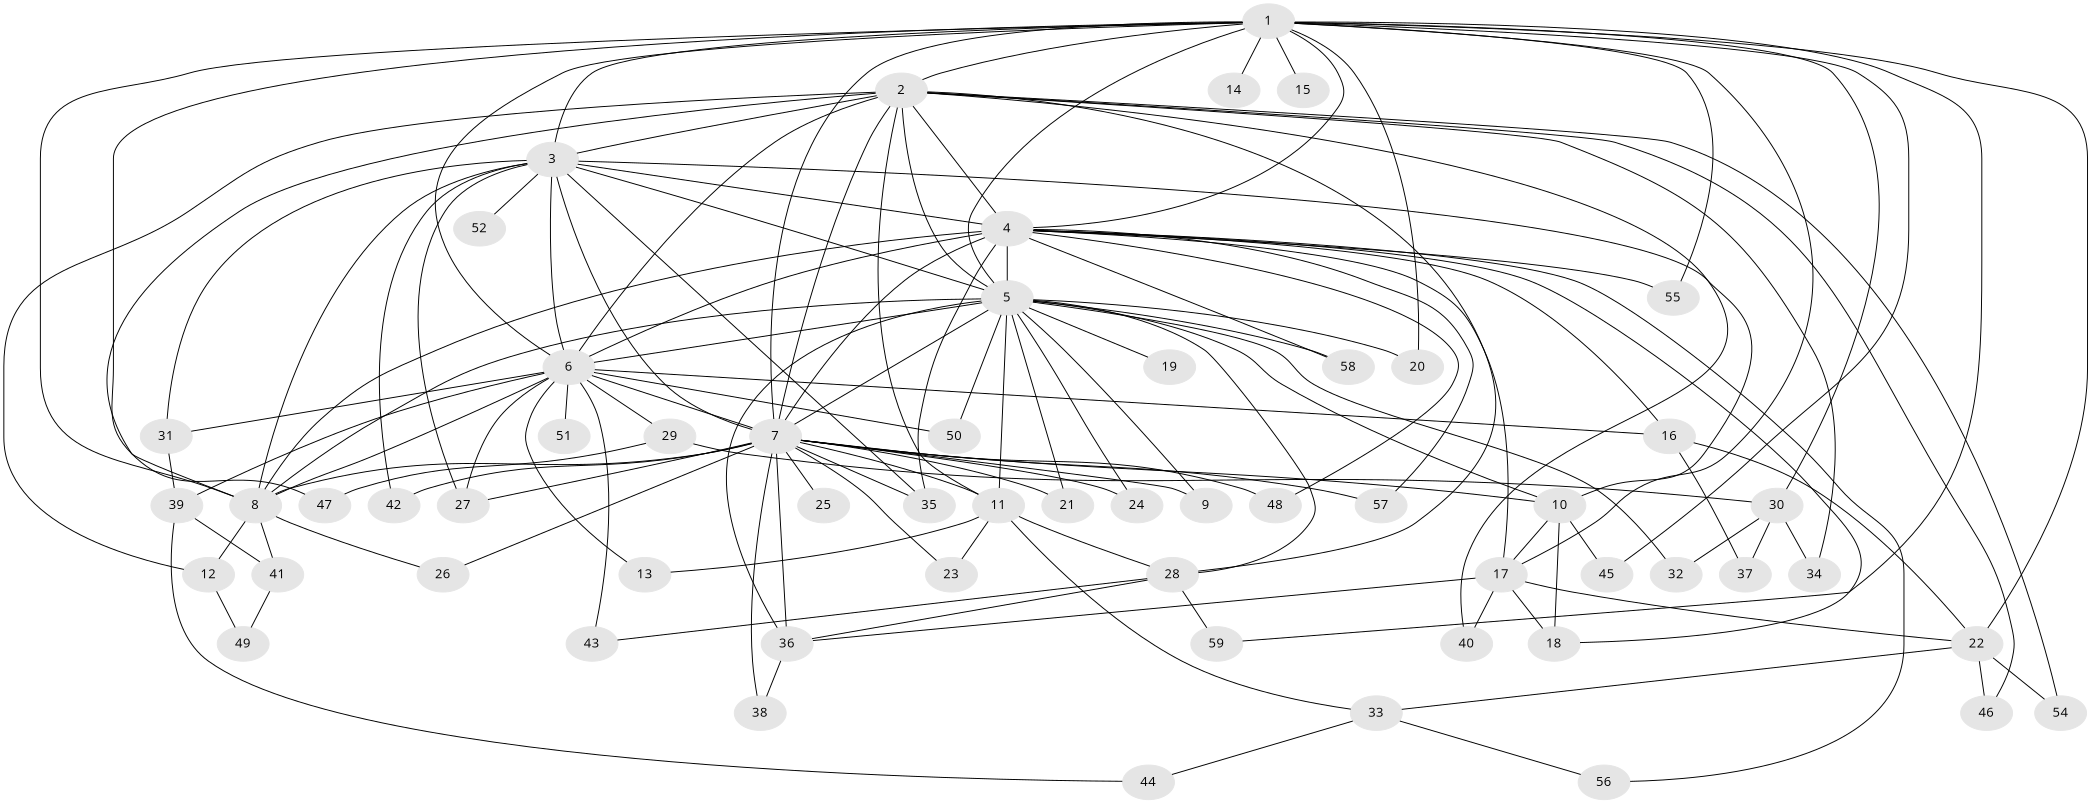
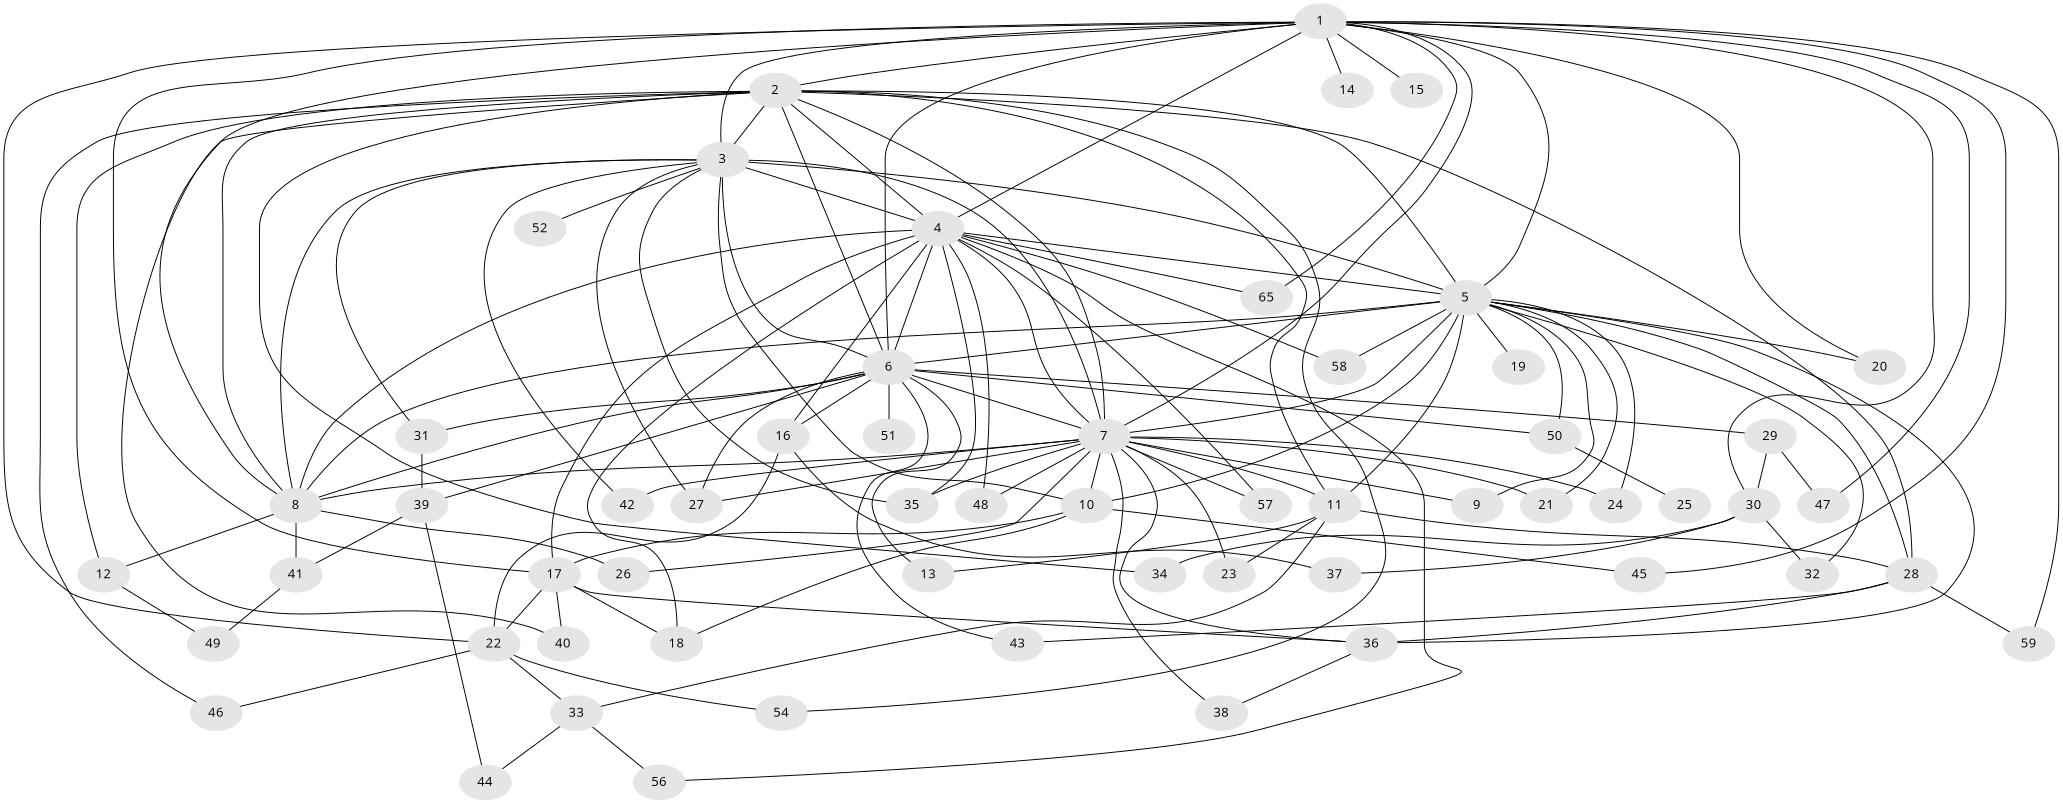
node "55": label "55" -> "65"
edge "7" -- "25": now "50" -- "25"
